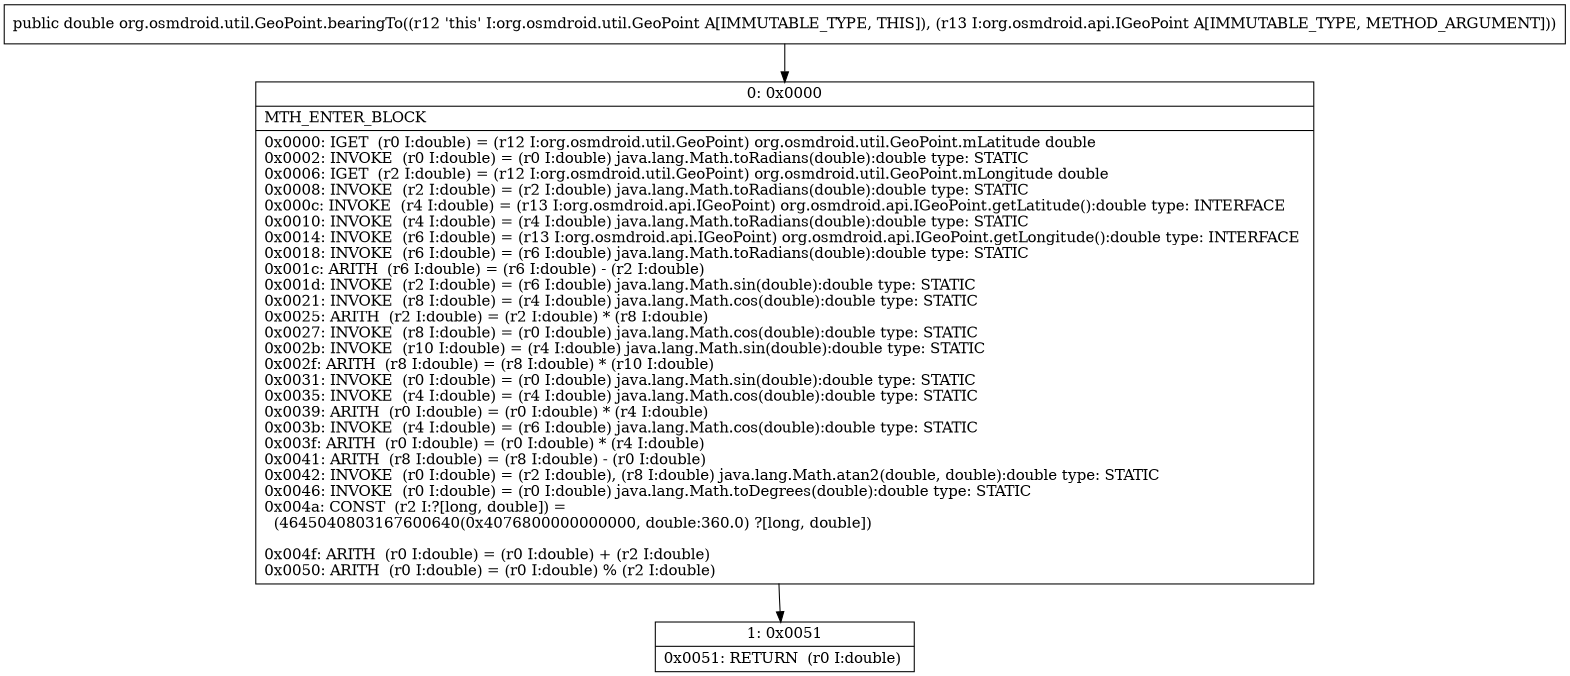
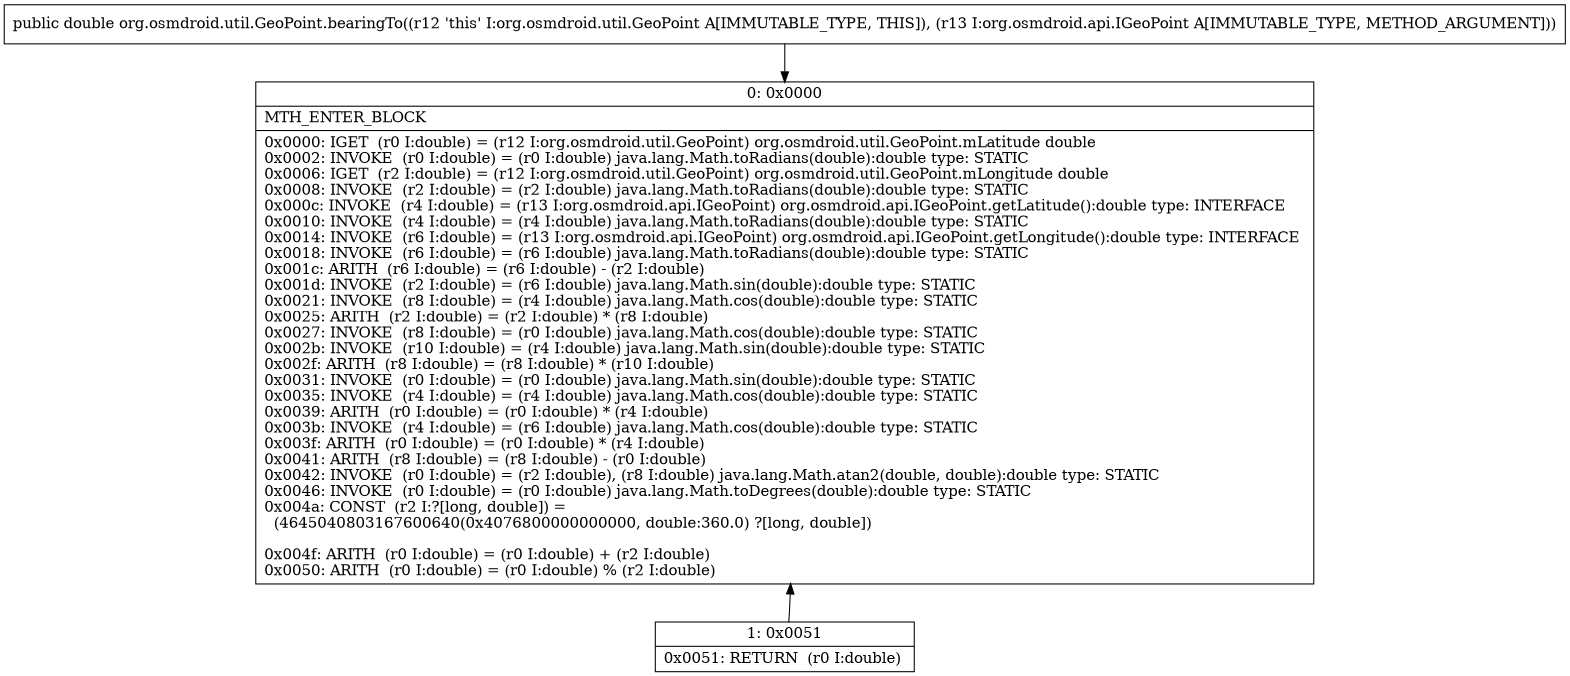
edge "0: 0x0000" -> "1: 0x0051": reversed
